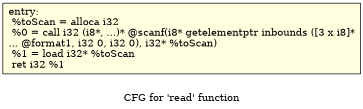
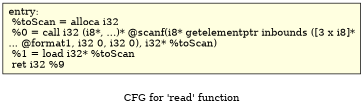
node "entry:": text "ret i32 %1" -> "ret i32 %9"
